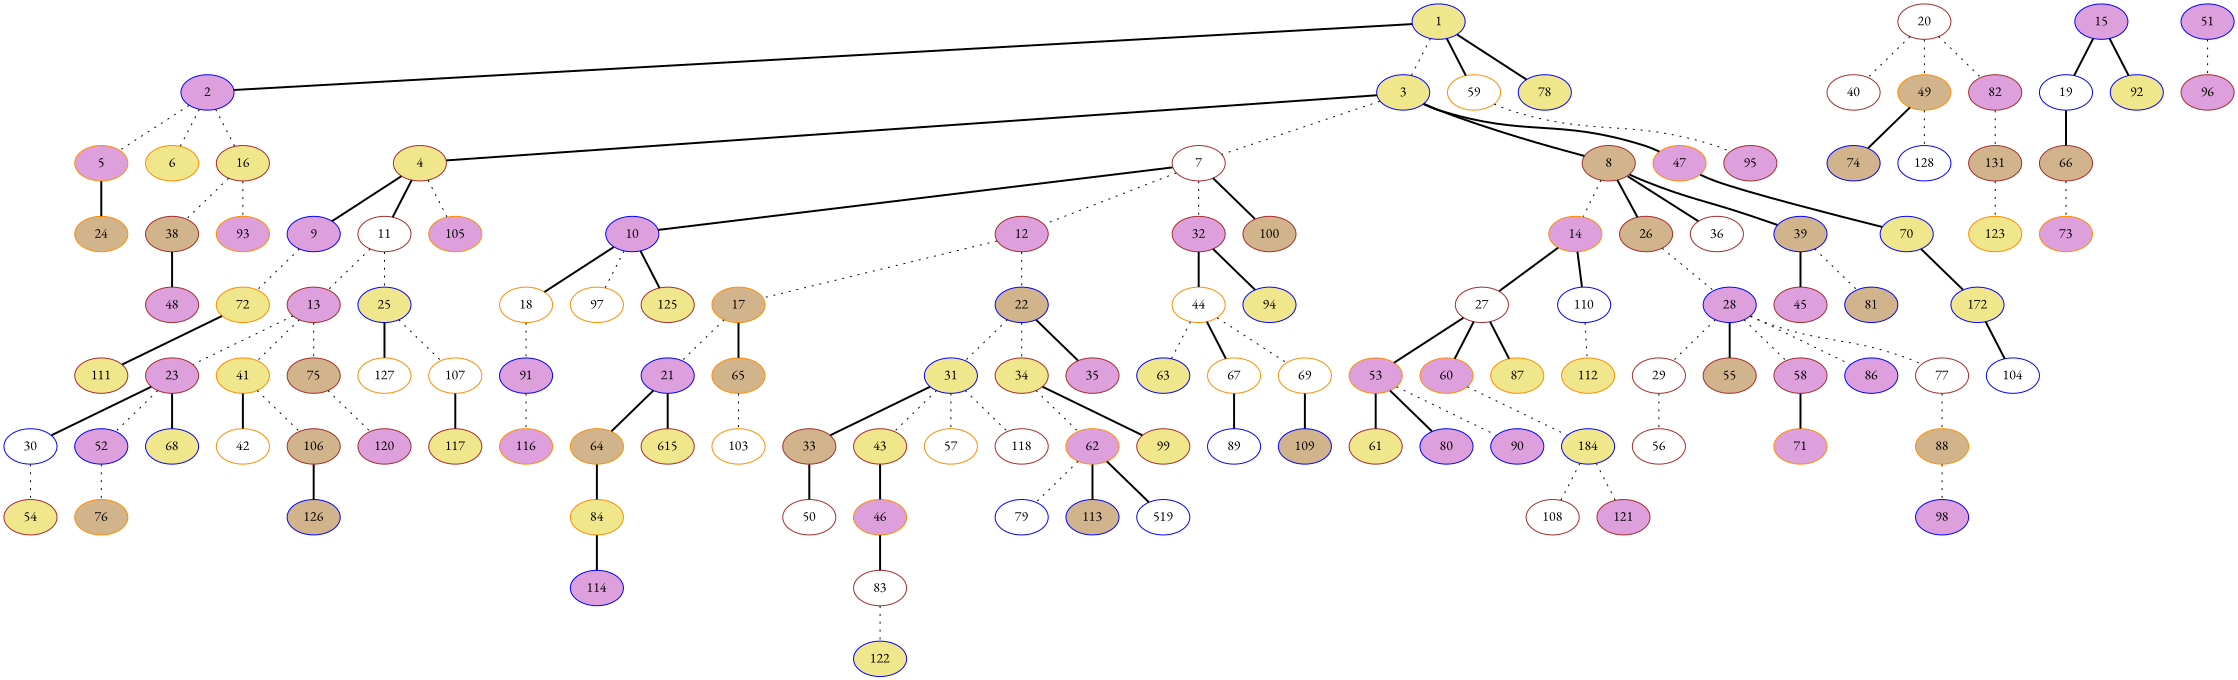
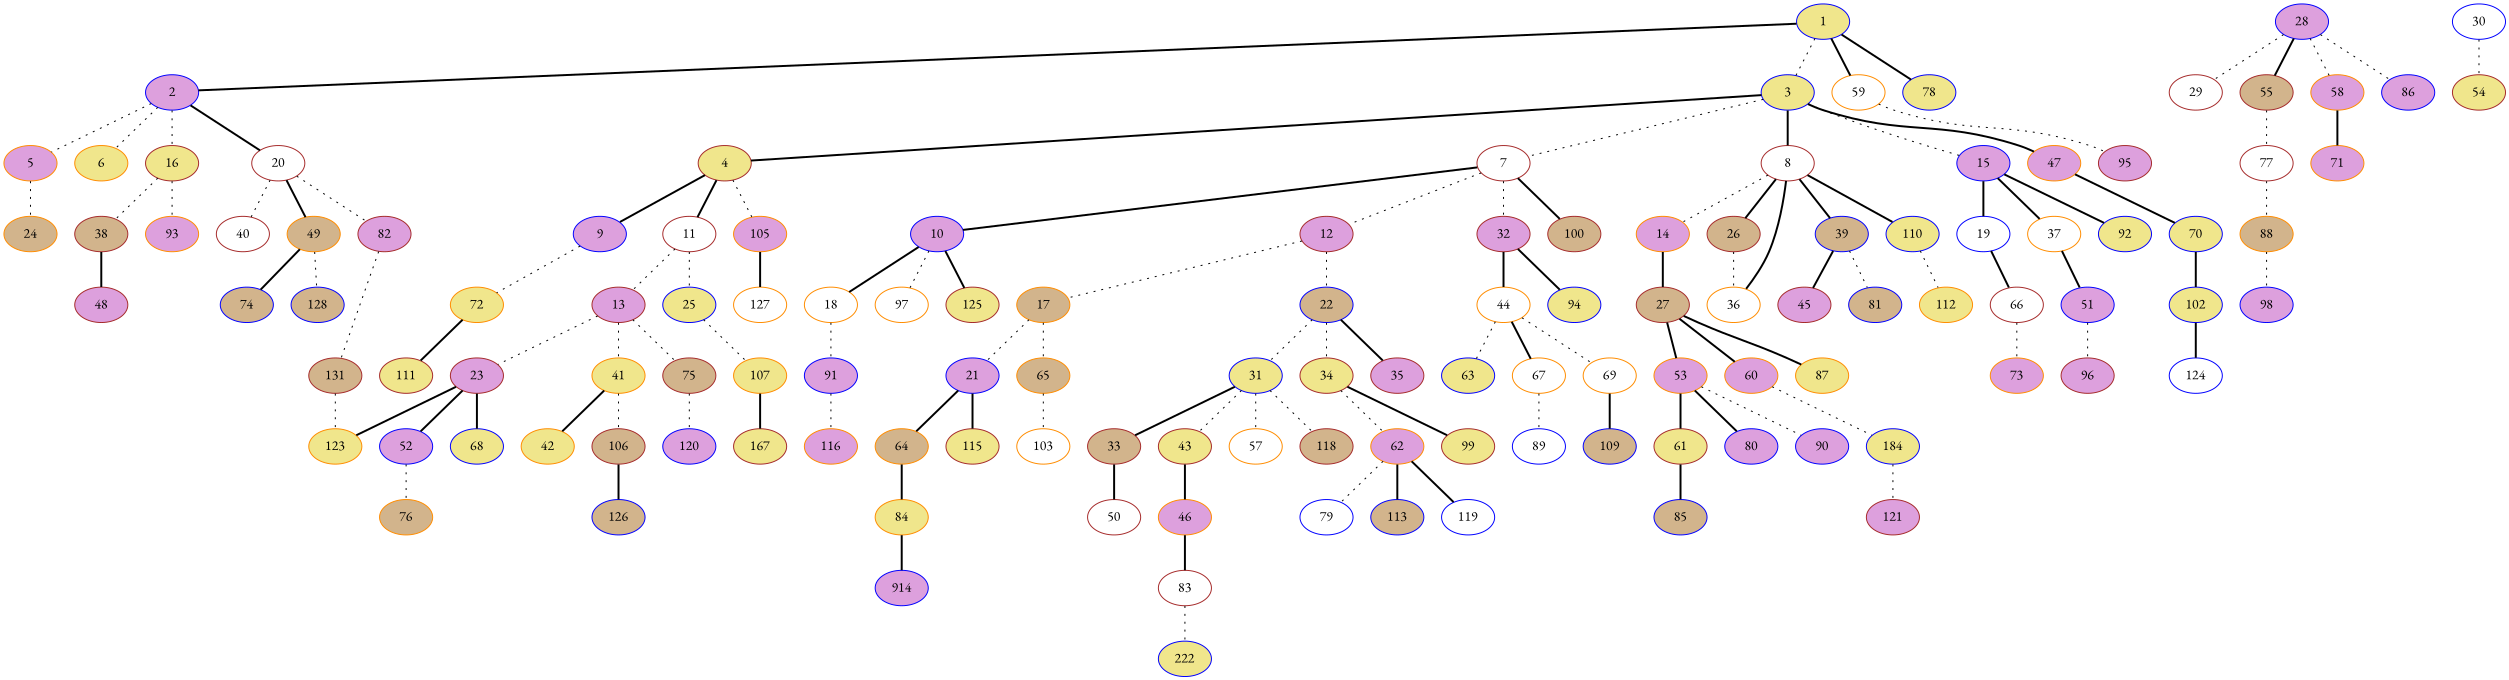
edge "20" -- "49": style dotted -> bold
edge "2" -- "20": added
edge "3" -- "15": added
node "8": fillcolor tan -> white
node "128": fillcolor white -> tan
node "66": fillcolor tan -> white
edge "5" -- "24": style bold -> dotted
node "36": color brown -> darkorange
node "37": added
edge "14" -- "110": now "8" -- "110"
edge "26" -- "28": now "26" -- "36"
node "27": fillcolor white -> tan
node "110": fillcolor white -> khaki
node "172": label "172" -> "102"
edge "25" -- "127": now "105" -- "127"
edge "17" -- "65": style bold -> dotted
edge "28" -- "77": now "55" -- "77"
node "107": fillcolor white -> khaki
node "58": color brown -> darkorange
node "104": label "104" -> "124"
edge "23" -- "30": now "23" -- "123"
edge "23" -- "52": style dotted -> bold
edge "67" -- "89": style bold -> dotted
node "42": fillcolor white -> khaki
node "120": color brown -> blue
node "117": label "117" -> "167"
node "615": label "615" -> "115"
node "118": fillcolor white -> tan
node "56": removed
node "519": label "519" -> "119"
node "108": removed
node "85": added
node "114": label "114" -> "914"
node "122": label "122" -> "222"
